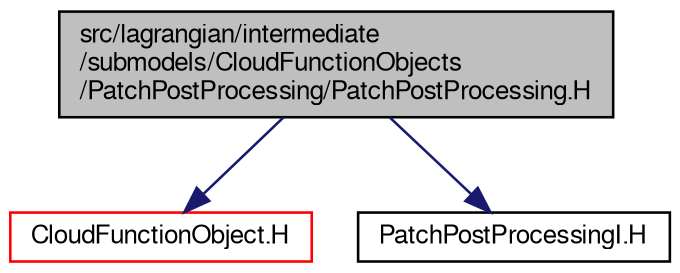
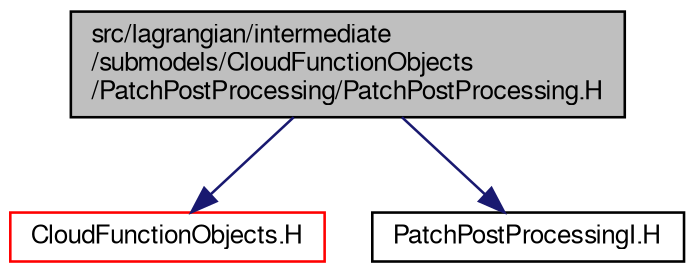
node "CloudFunctionObject.H": label "CloudFunctionObject.H" -> "CloudFunctionObjects.H"
